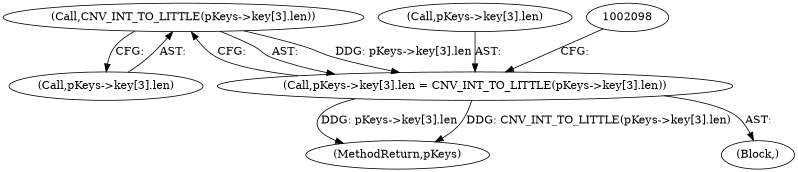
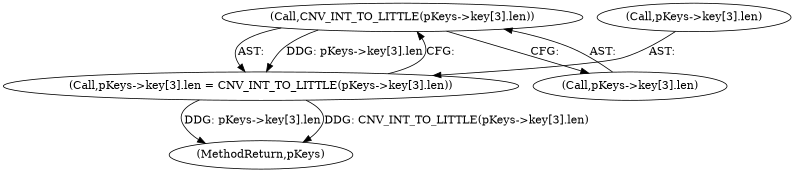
node "1002098": removed
node "(Block,)": removed
